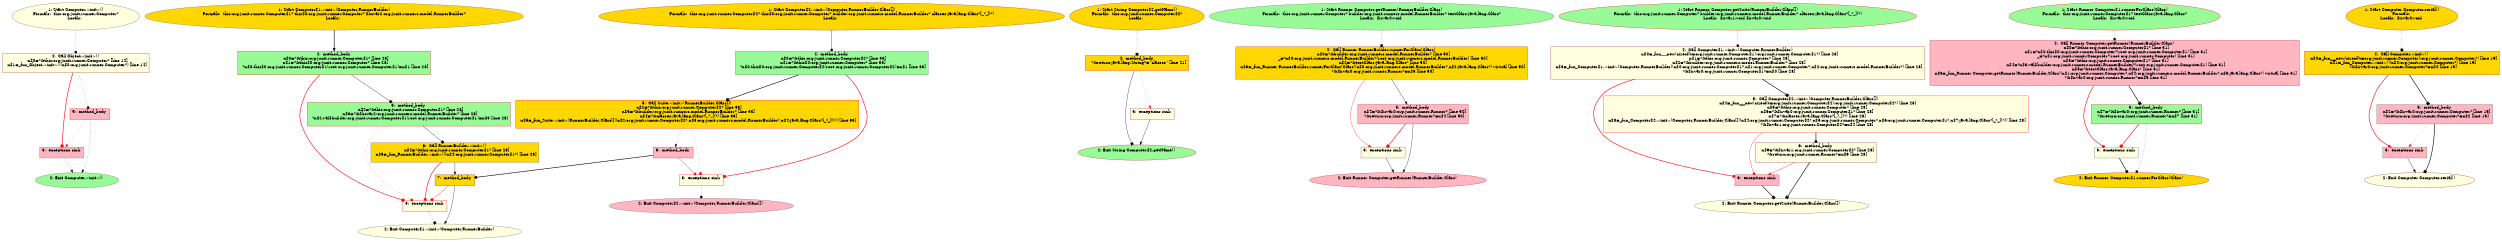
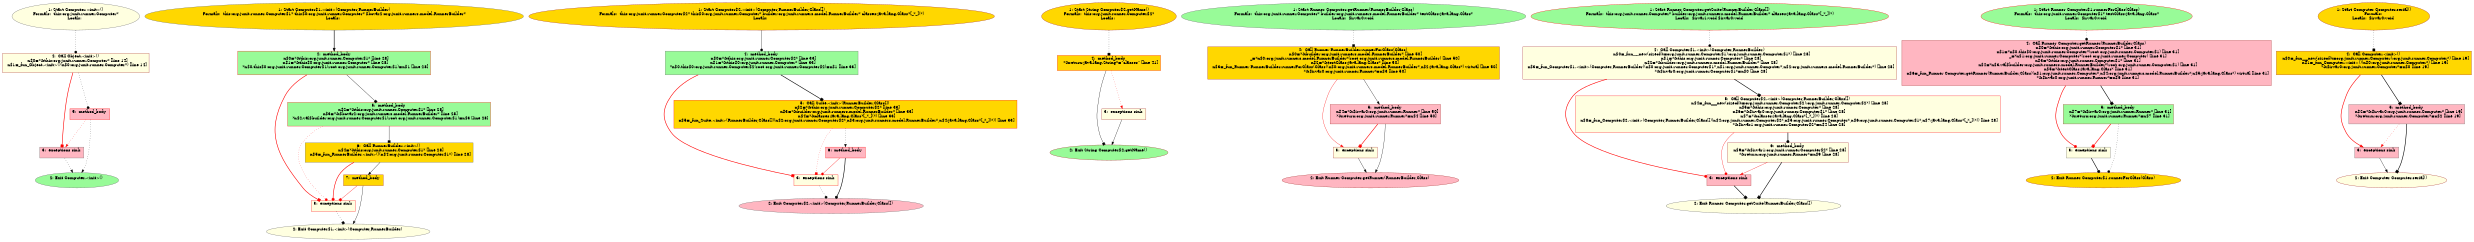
edge "6:  method_body" -> "7:  method_body": now "6:  method_body" -> "2: Exit Computer$2.<init>(Computer,RunnerBuilder,Class[])"
